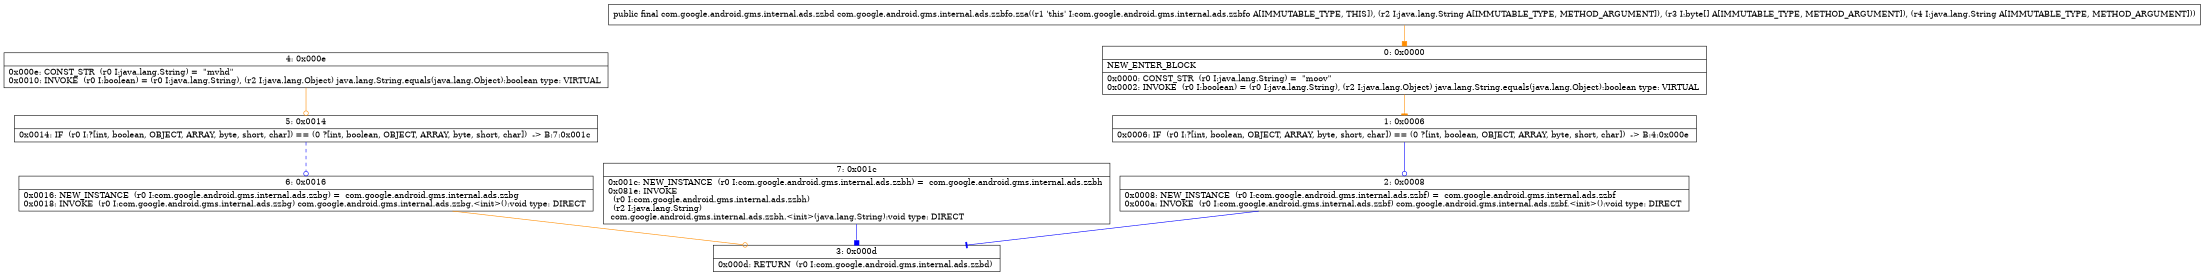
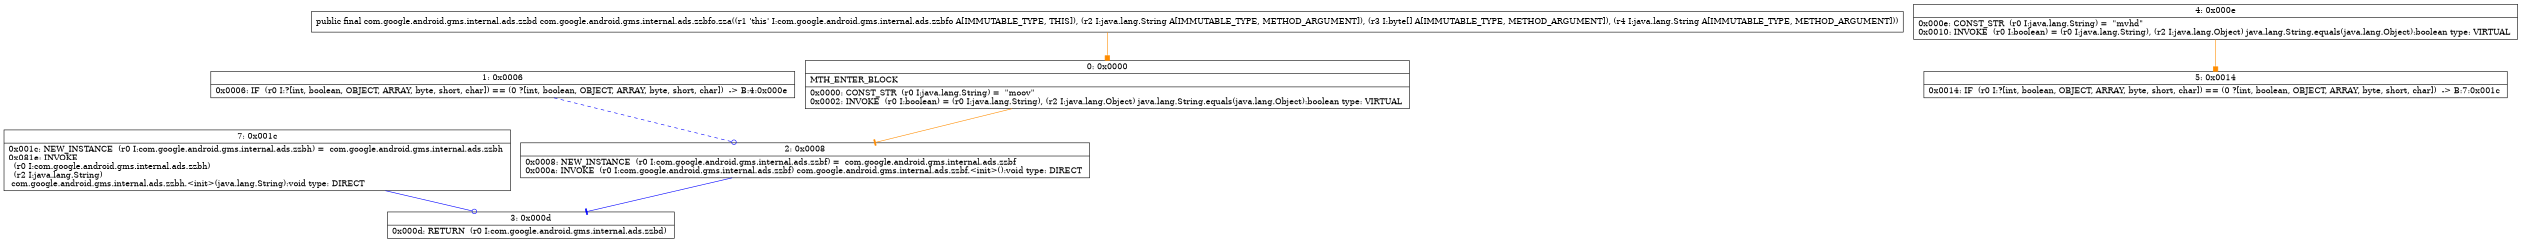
node "0: 0x0000": text "NEW_ENTER_BLOCK" -> "MTH_ENTER_BLOCK"
edge "4: 0x000e" -> "5: 0x0014": arrowhead odot -> box
edge "0: 0x0000" -> "1: 0x0006": now "0: 0x0000" -> "2: 0x0008"
edge "1: 0x0006" -> "2: 0x0008": style solid -> dashed
node "6: 0x0016": removed
edge "7: 0x001c" -> "3: 0x000d": arrowhead box -> odot
